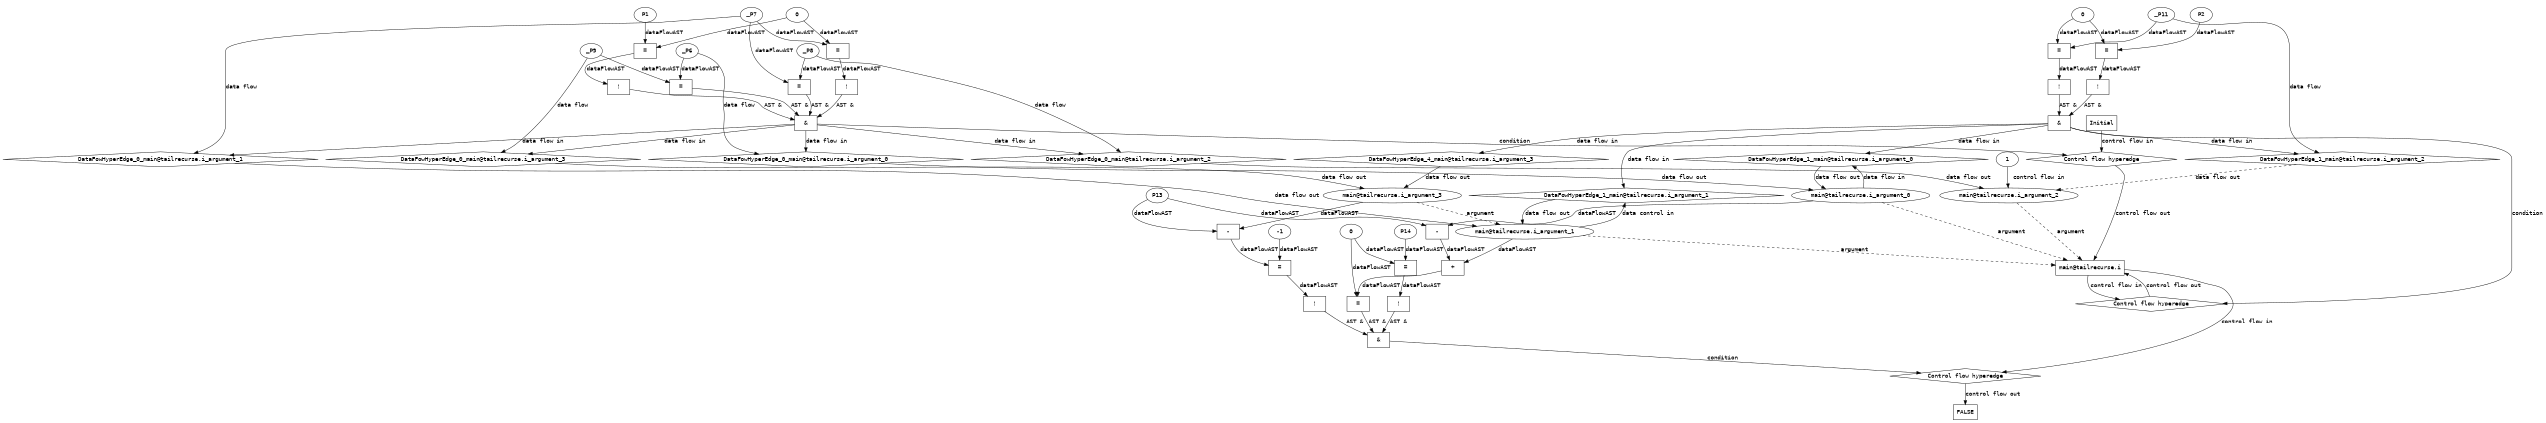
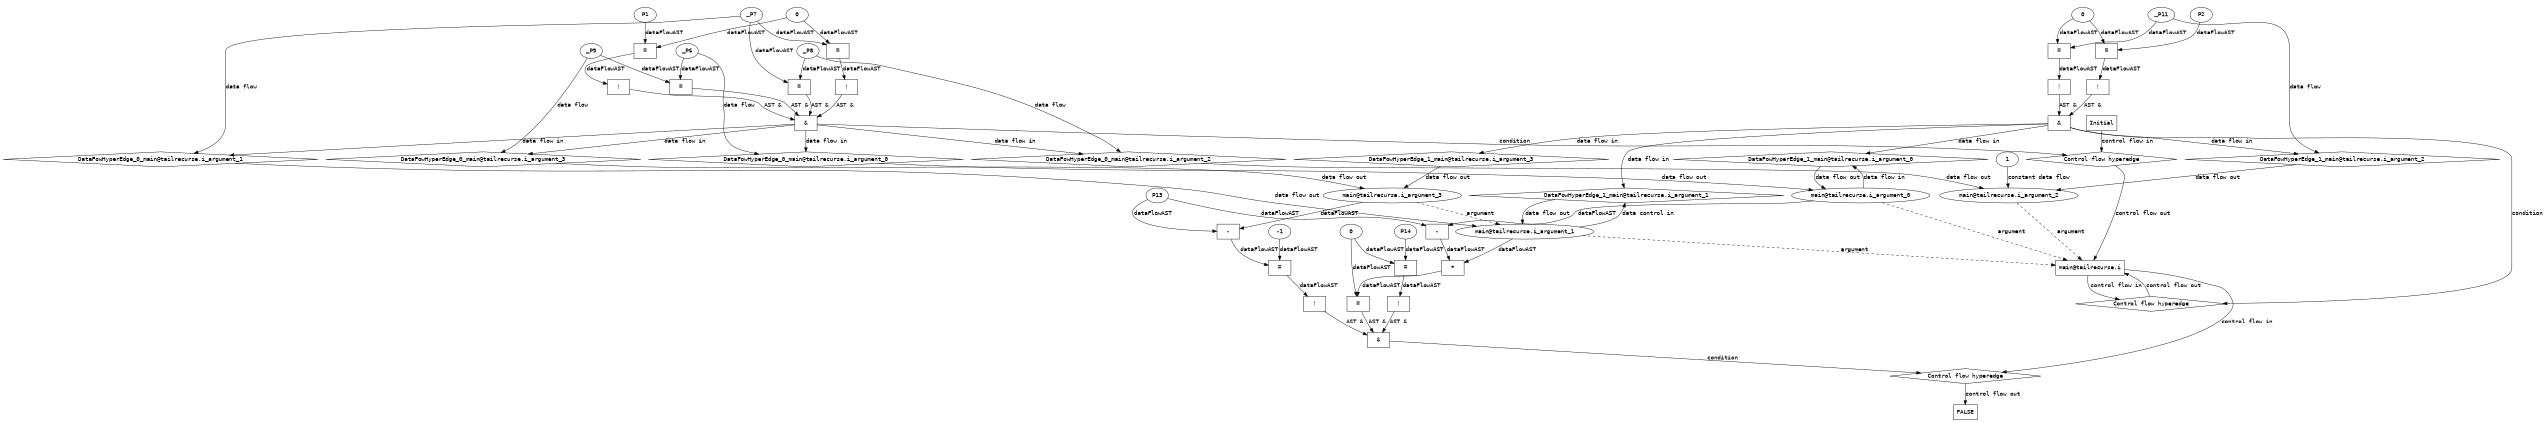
node "DataFowHyperEdge_4_main@tailrecurse.i_argument_3": label "DataFowHyperEdge_4_main@tailrecurse.i_argument_3" -> "DataFowHyperEdge_1_main@tailrecurse.i_argument_3"
edge "1" -> "main@tailrecurse.i_argument_2": label "control flow in" -> "constant data flow"
edge "DataFowHyperEdge_1_main@tailrecurse.i_argument_2" -> "main@tailrecurse.i_argument_2": style dashed -> solid
